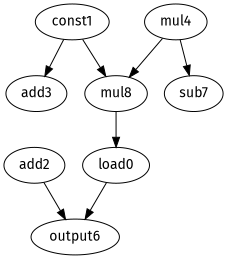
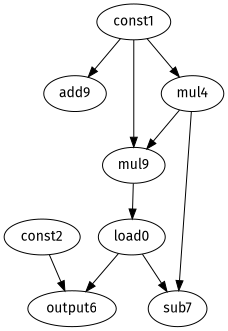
edge "const1" -> "mul4": added
node "add3": label "add3" -> "add9"
node "mul8": label "mul8" -> "mul9"
node "add2": label "add2" -> "const2"
edge "load0" -> "sub7": added
